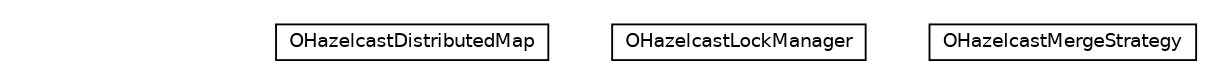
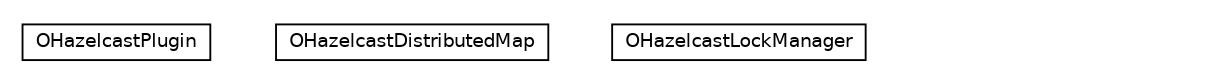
node "OHazelcastPlugin": added
node "OHazelcastMergeStrategy": removed
